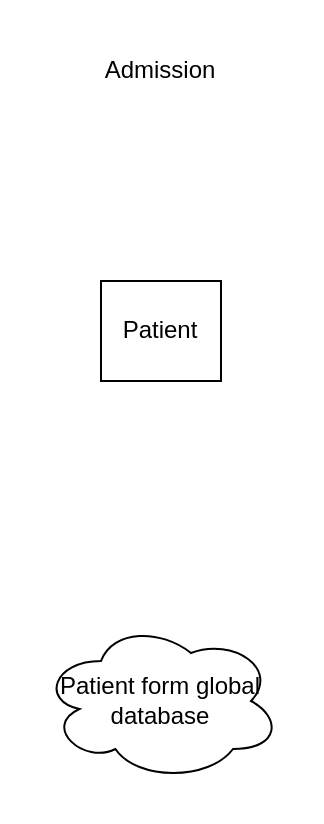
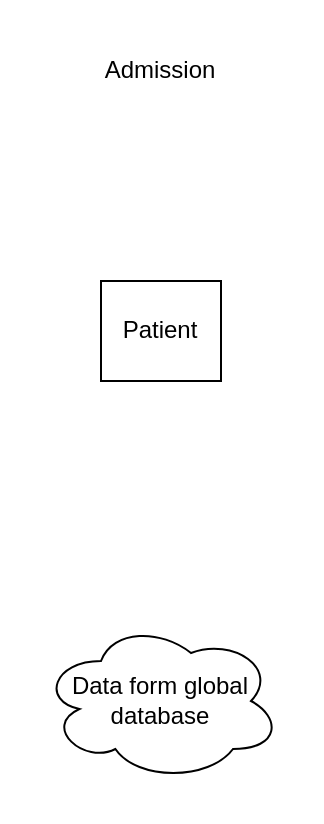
node "Patient form global database": label "Patient form global database" -> "Data form global database"
